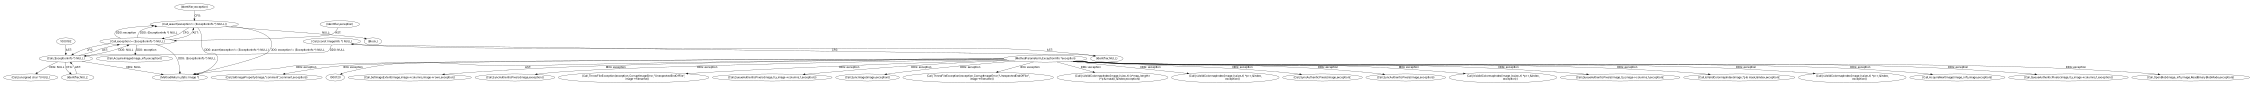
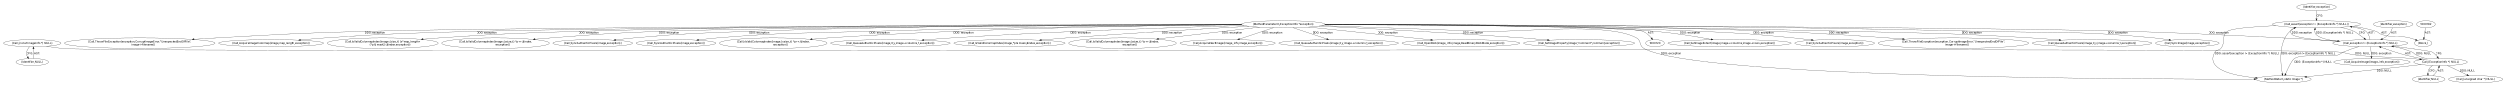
edge "(MethodParameterIn,ExceptionInfo *exception)" -> "(Call,exception != (ExceptionInfo *) NULL)": added, label "DDG: exception"
edge "(Call,assert(exception != (ExceptionInfo *) NULL))" -> "(Block,)": label "NULL: " -> "AST: "
node "(Call,AcquireImageColormap(image,map_length,exception))": added
edge "1000182" -> "(Call,(ExceptionInfo *) NULL)": now "1000182" -> "(Block,)"
